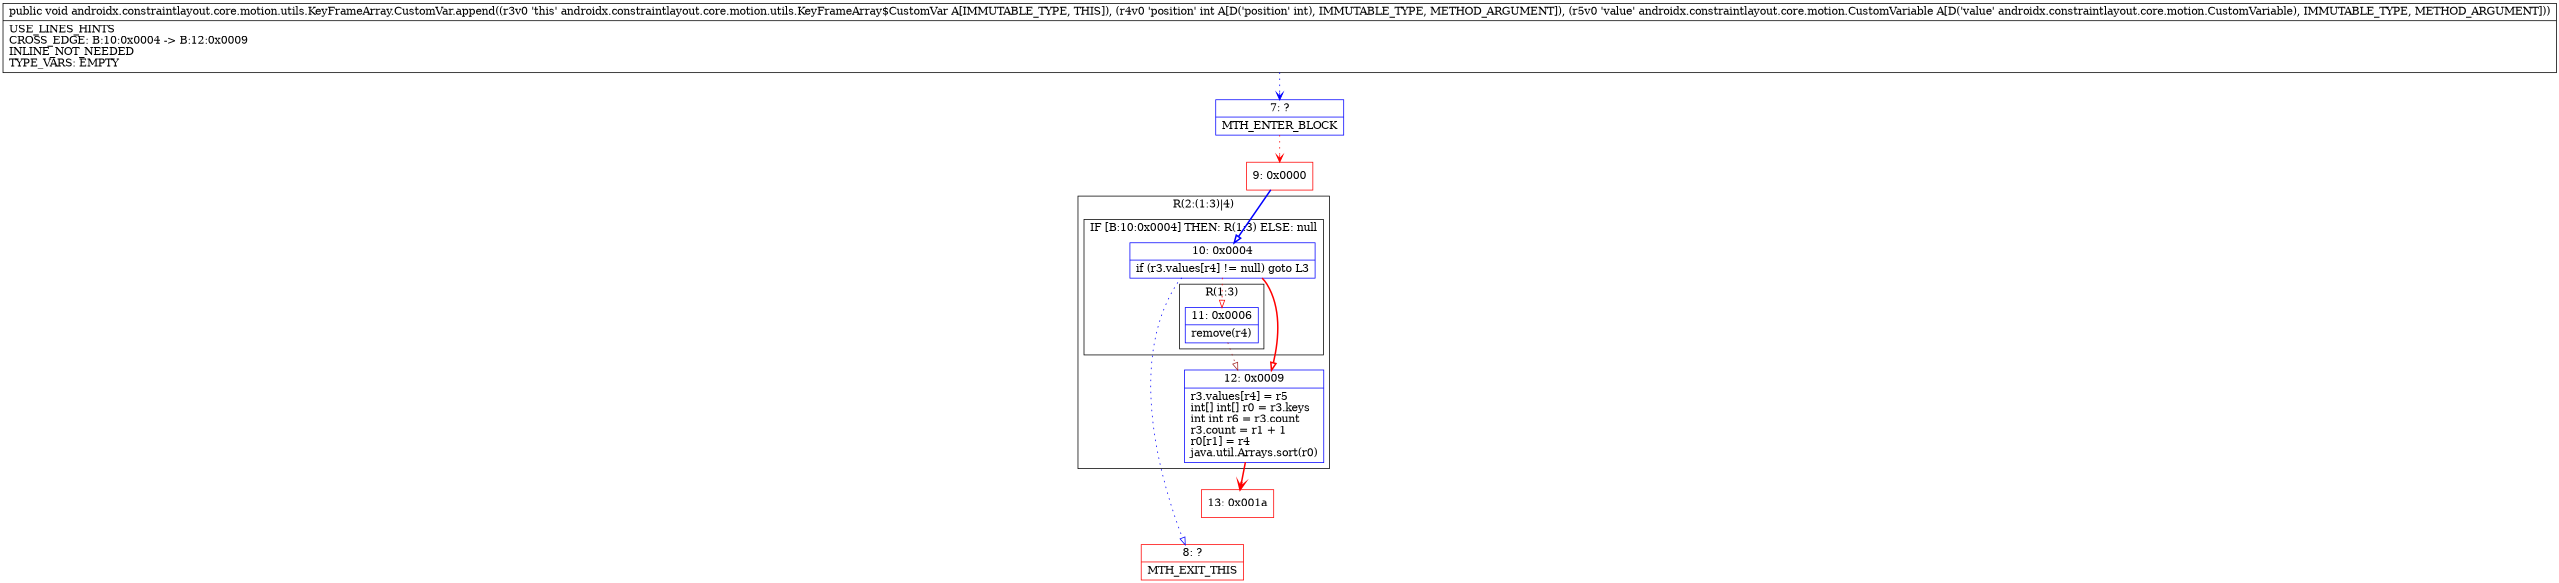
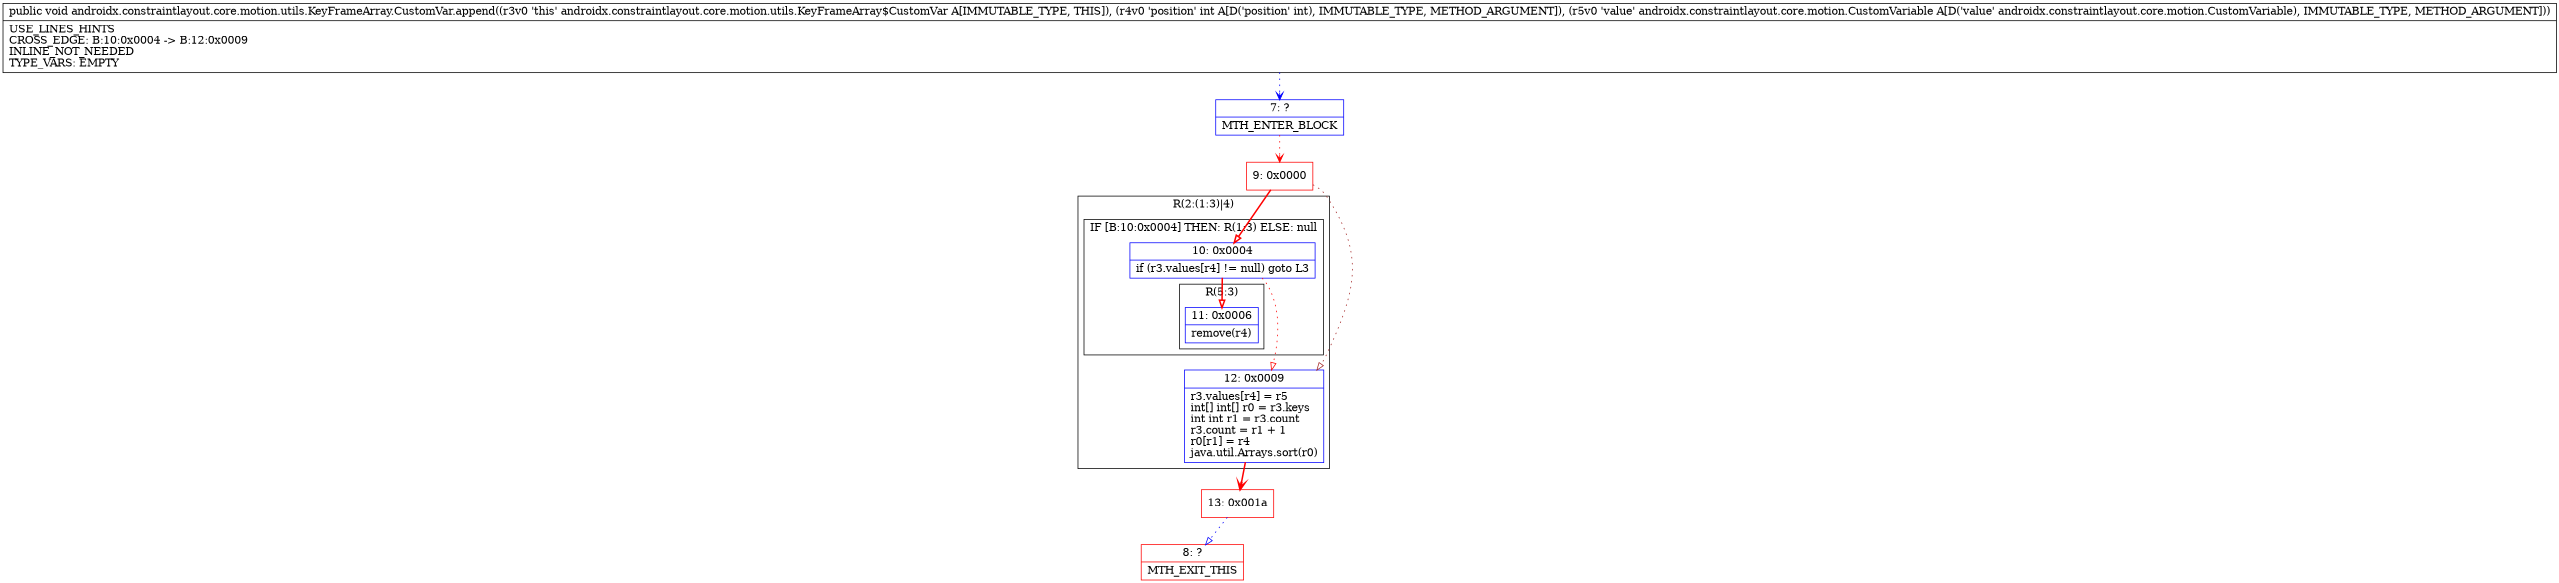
edge "9: 0x0000" -> "10: 0x0004": color blue -> red
edge "10: 0x0004" -> "11: 0x0006": style dotted -> bold
cluster "R(1:3)": label "R(1:3)" -> "R(5:3)"
edge "10: 0x0004" -> "12: 0x0009": style bold -> dotted
edge "11: 0x0006" -> "12: 0x0009": now "9: 0x0000" -> "12: 0x0009"
edge "10: 0x0004" -> "8: ?": now "13: 0x001a" -> "8: ?"
node "12: 0x0009": text "int int r6 = r3.count" -> "int int r1 = r3.count"
